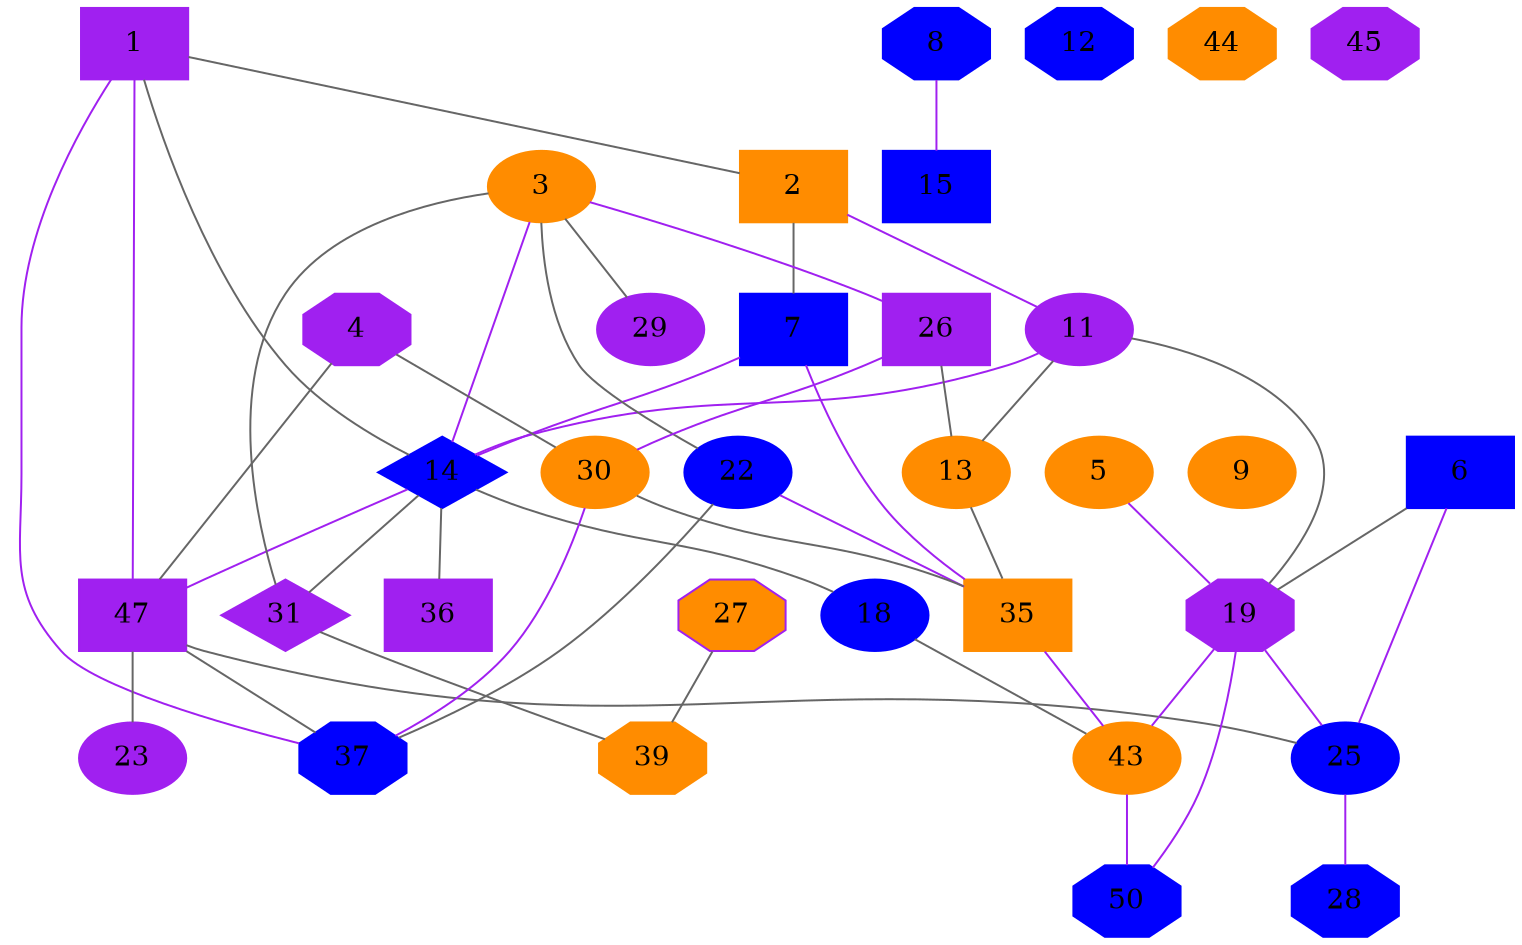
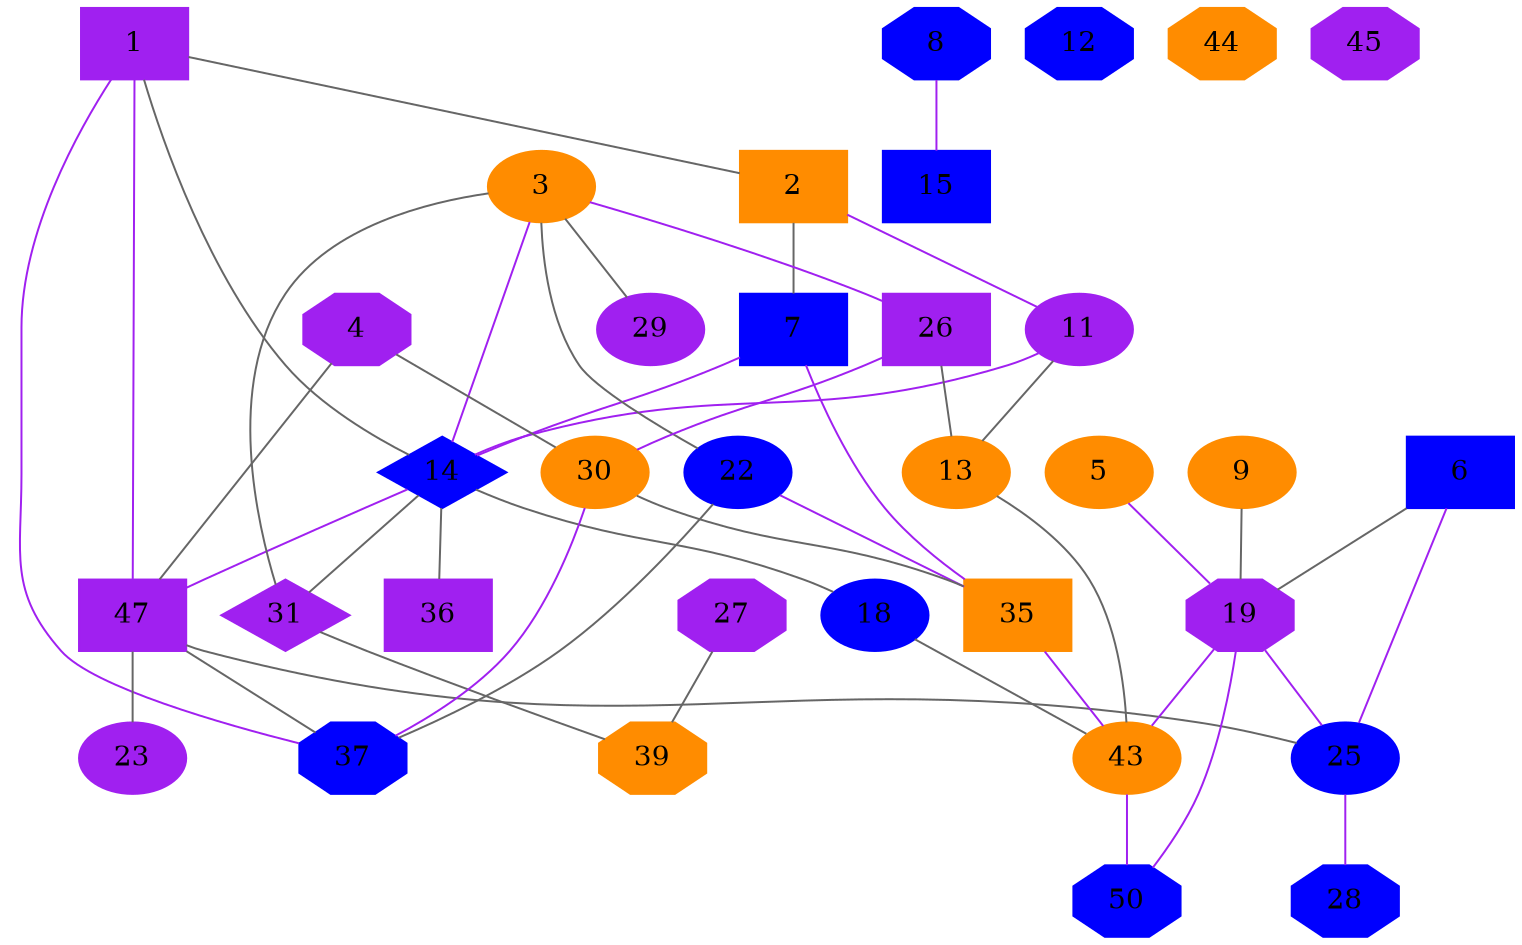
edge "11" -- "19": now "9" -- "19"
edge "13" -- "35": now "13" -- "43"
node "27": fillcolor darkorange -> purple
